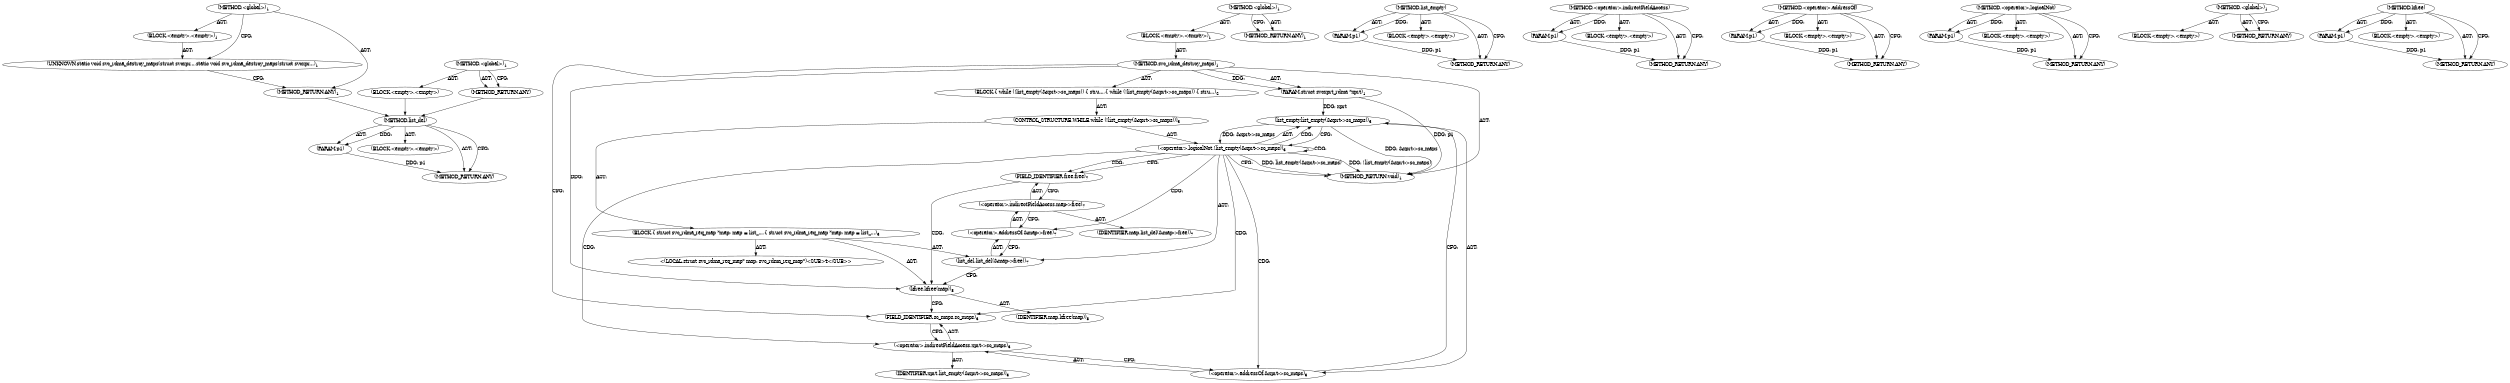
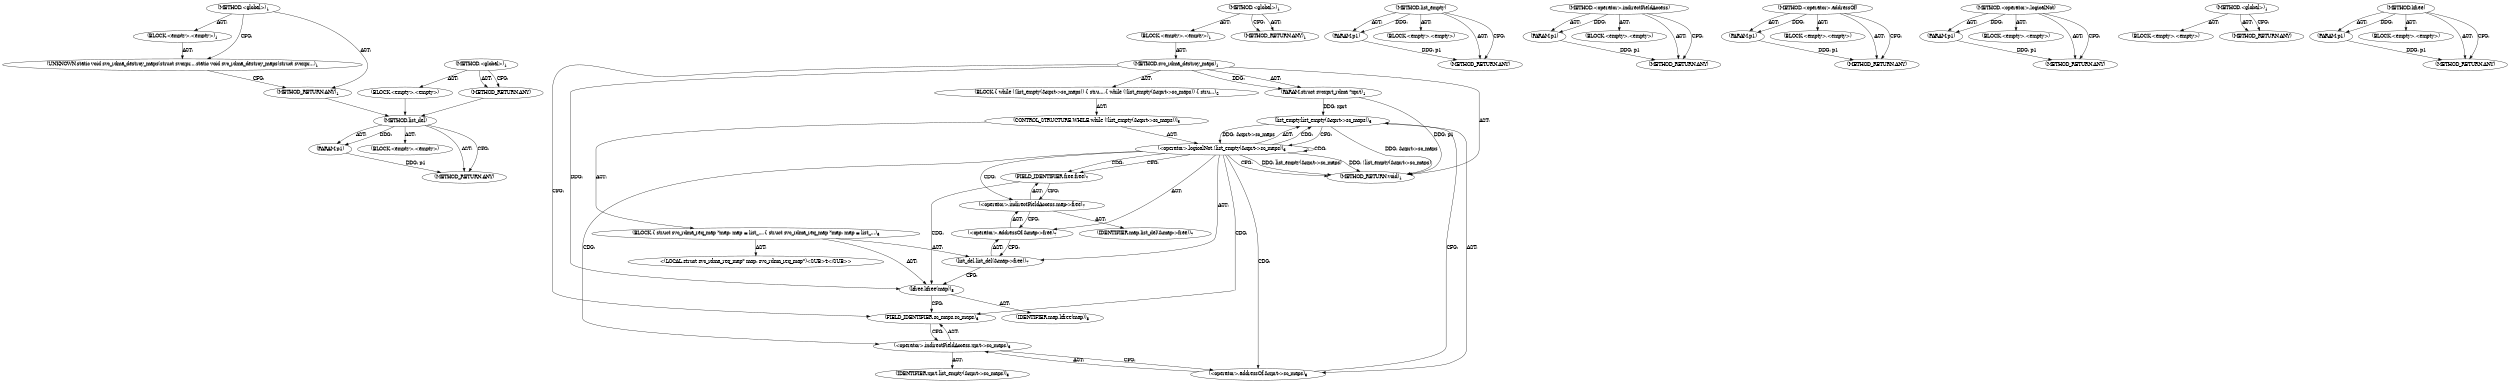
edge "(<operator>.logicalNot,!list_empty(&xprt->sc_maps))" -> "(<operator>.indirectFieldAccess,map->free)": added, label "CDG:"
edge "(<operator>.logicalNot,!list_empty(&xprt->sc_maps))" -> "(<operator>.addressOf,&map->free)": label "CDG: " -> "AST: "
